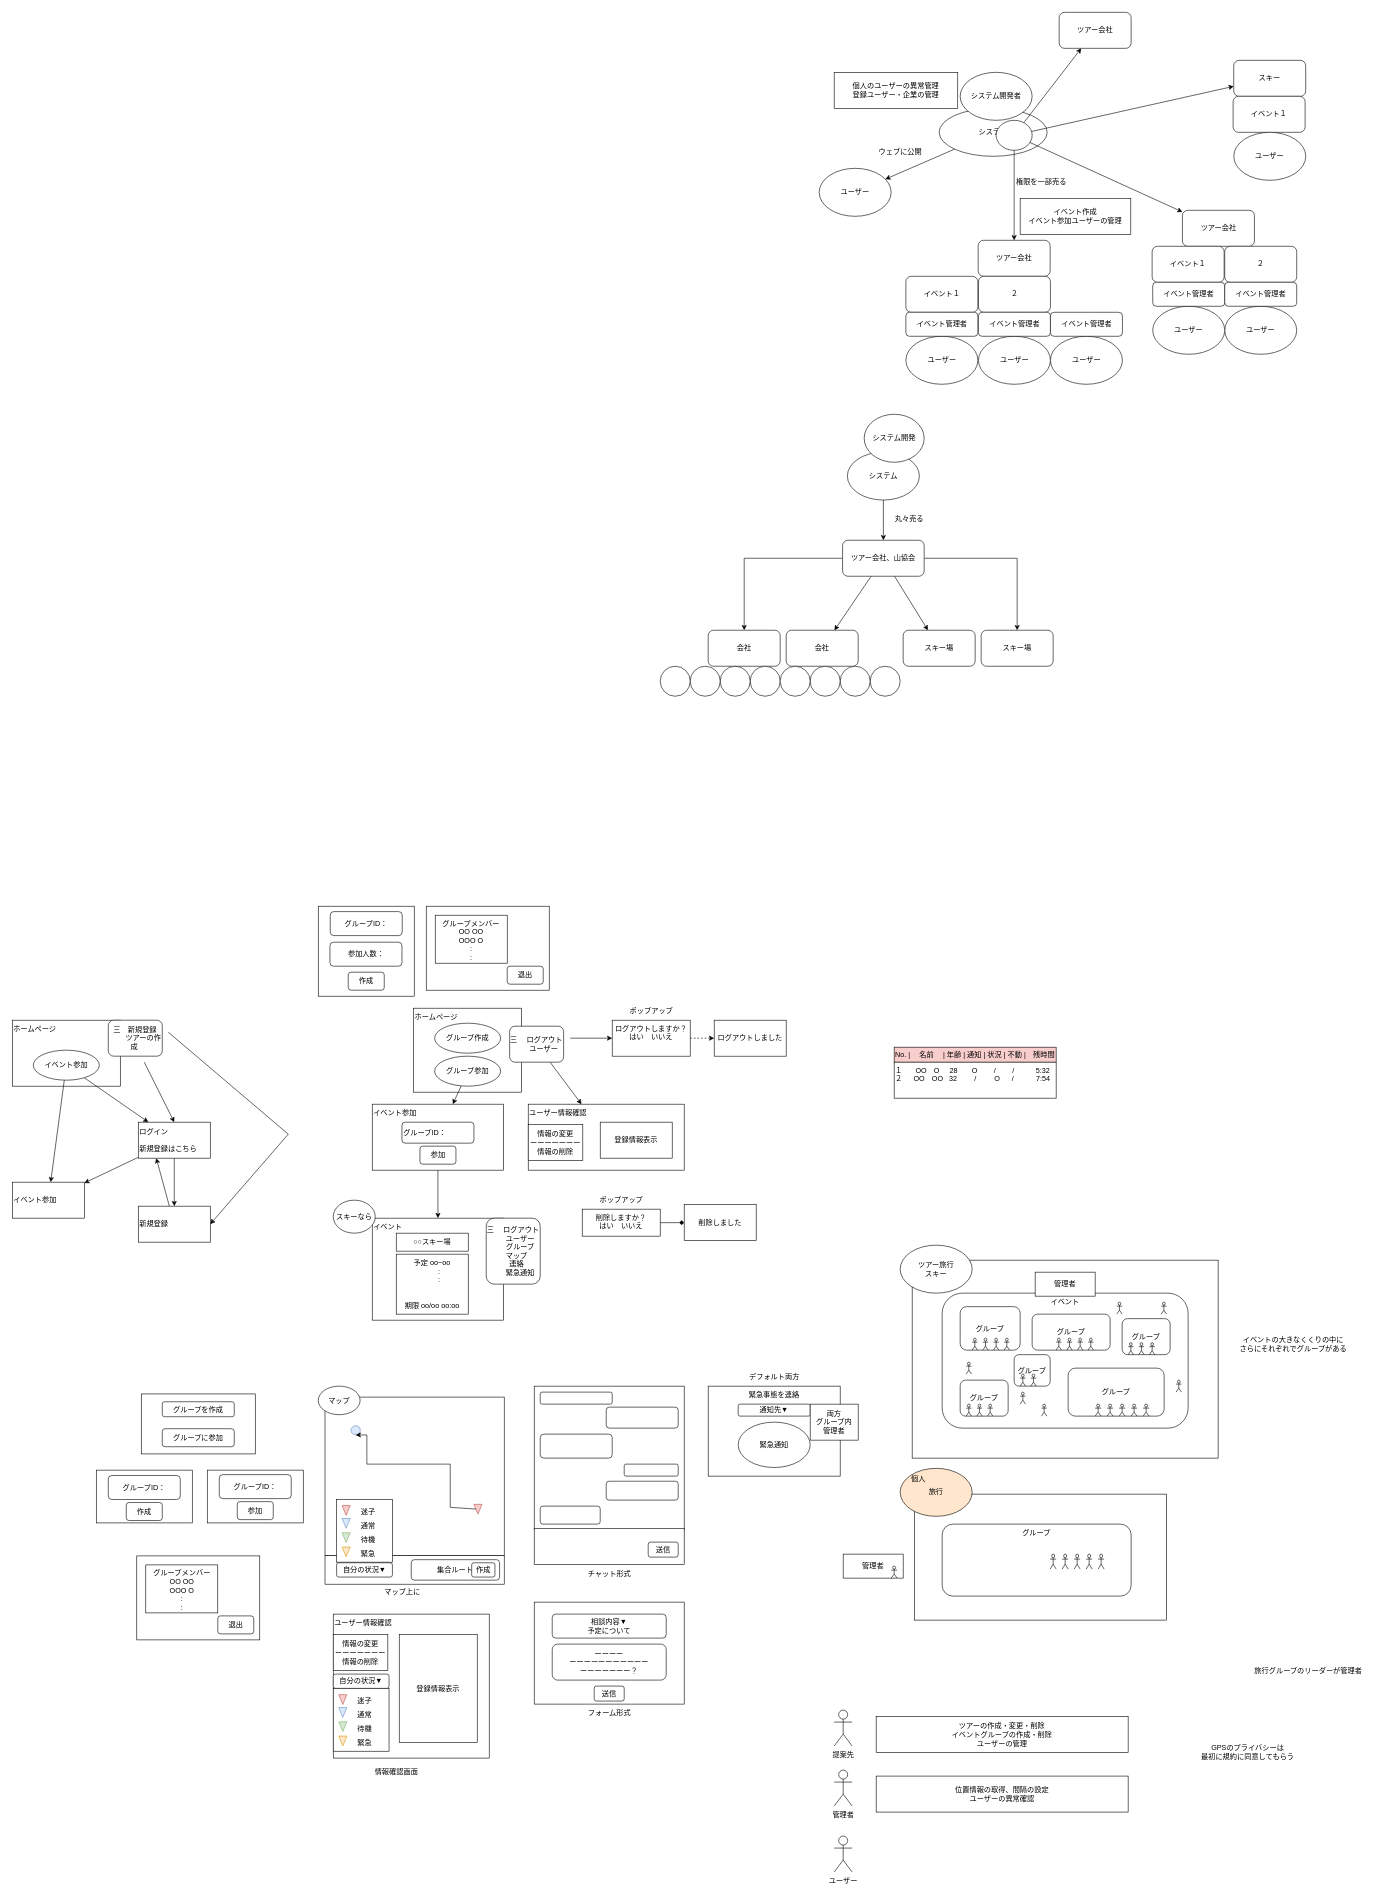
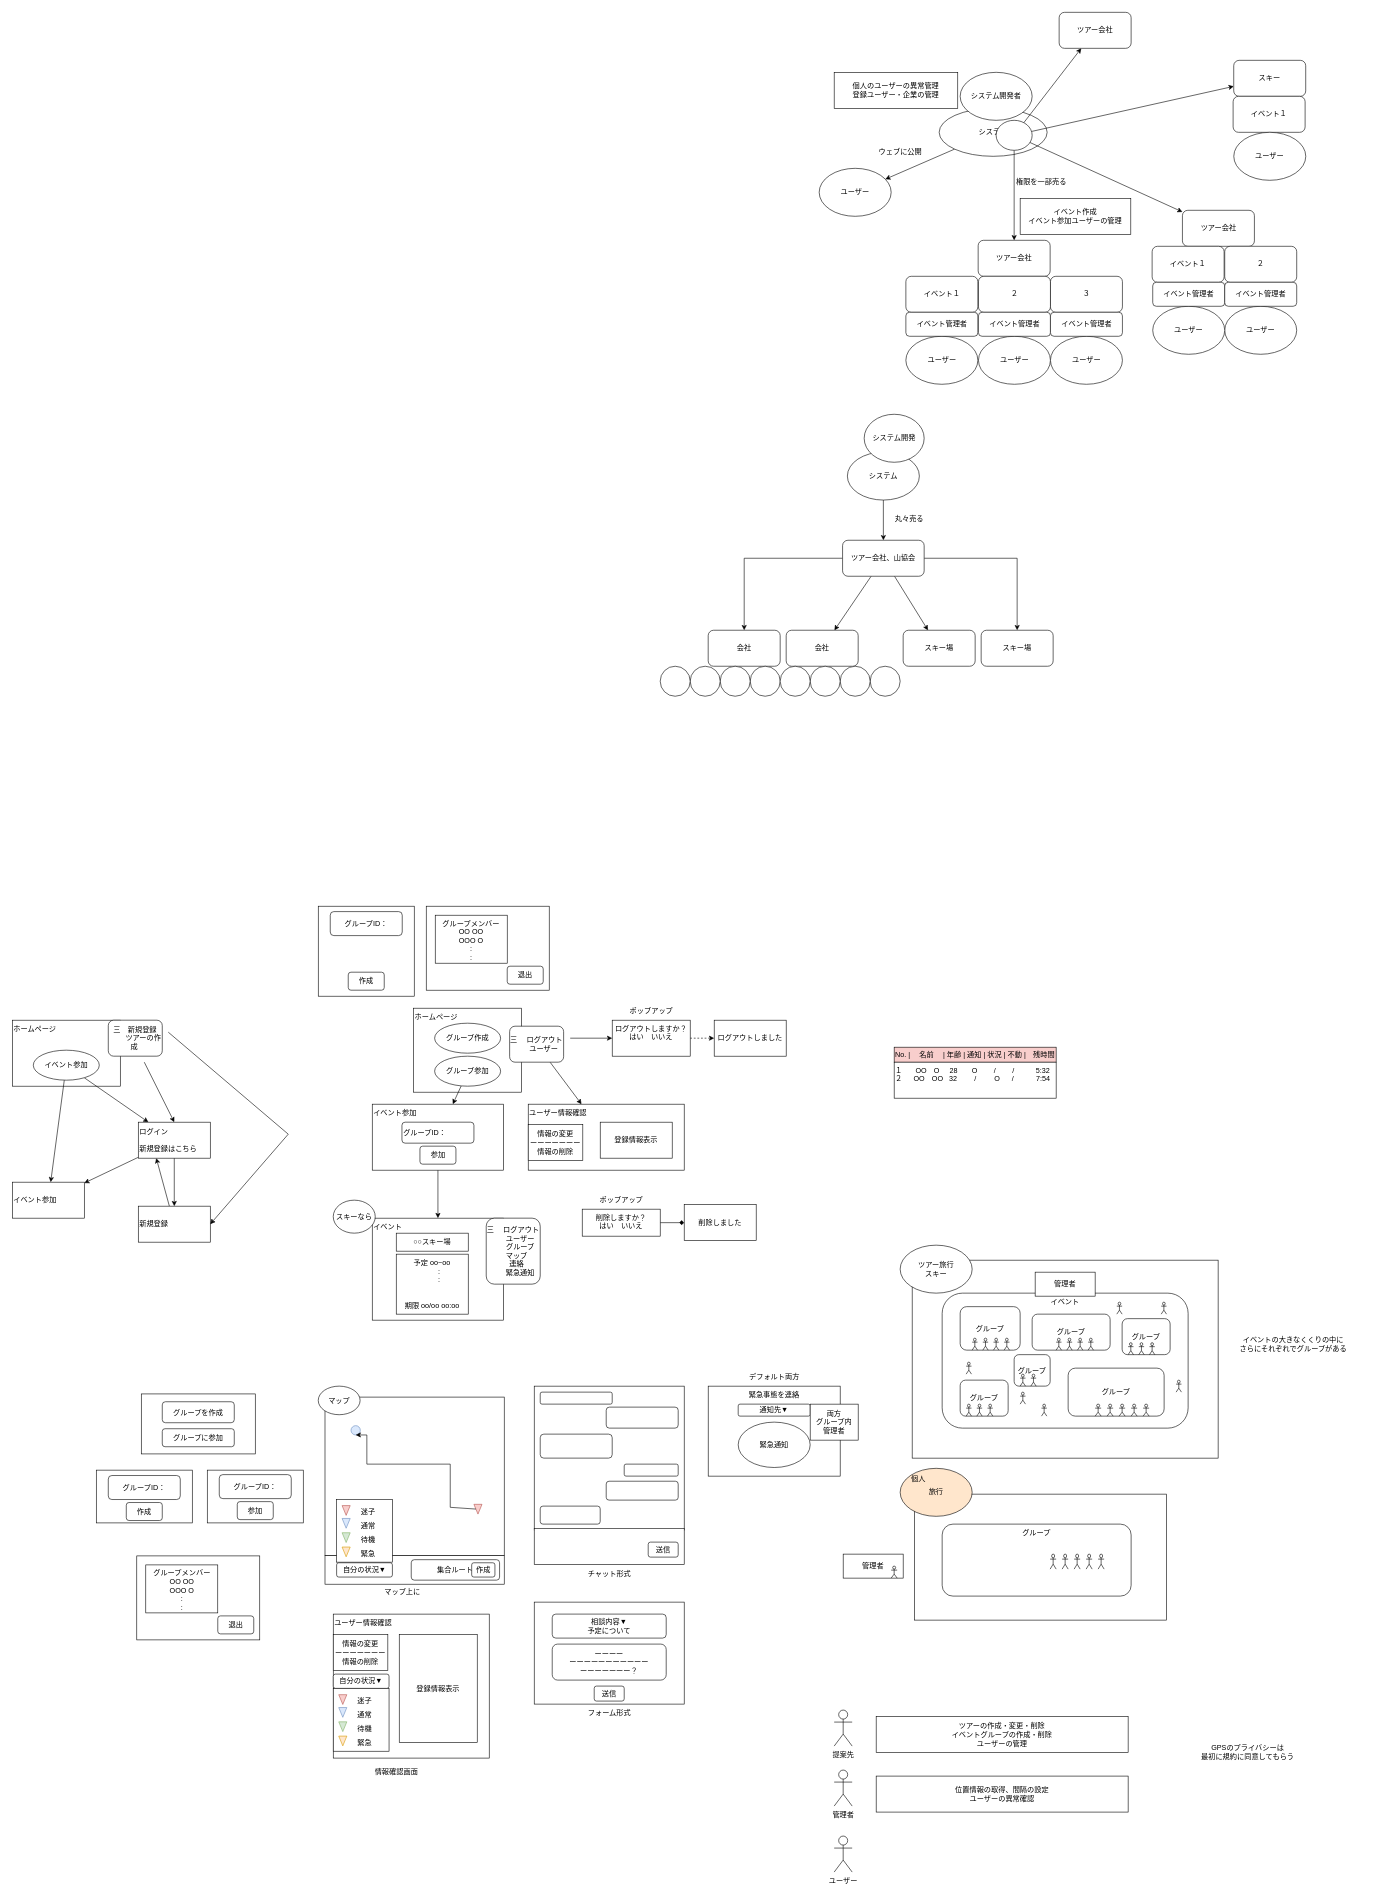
node "３": added
node "参加人数：": removed
node "グループを作成": size 72x15 -> 72x21
node "旅行グループのリーダーが管理者": removed
